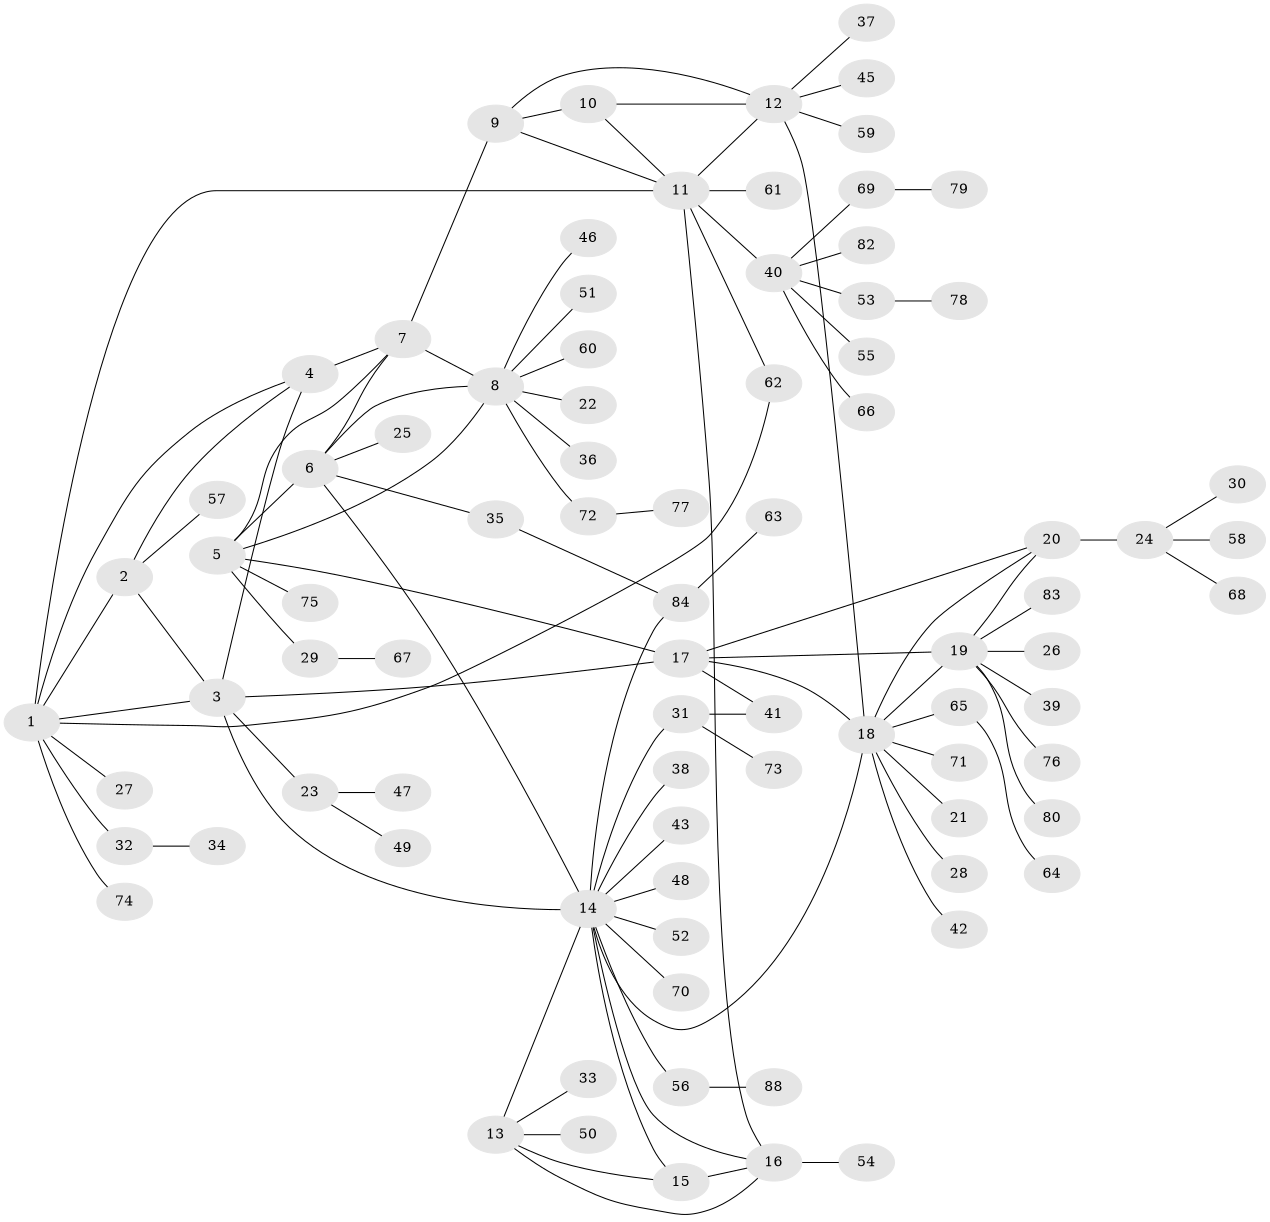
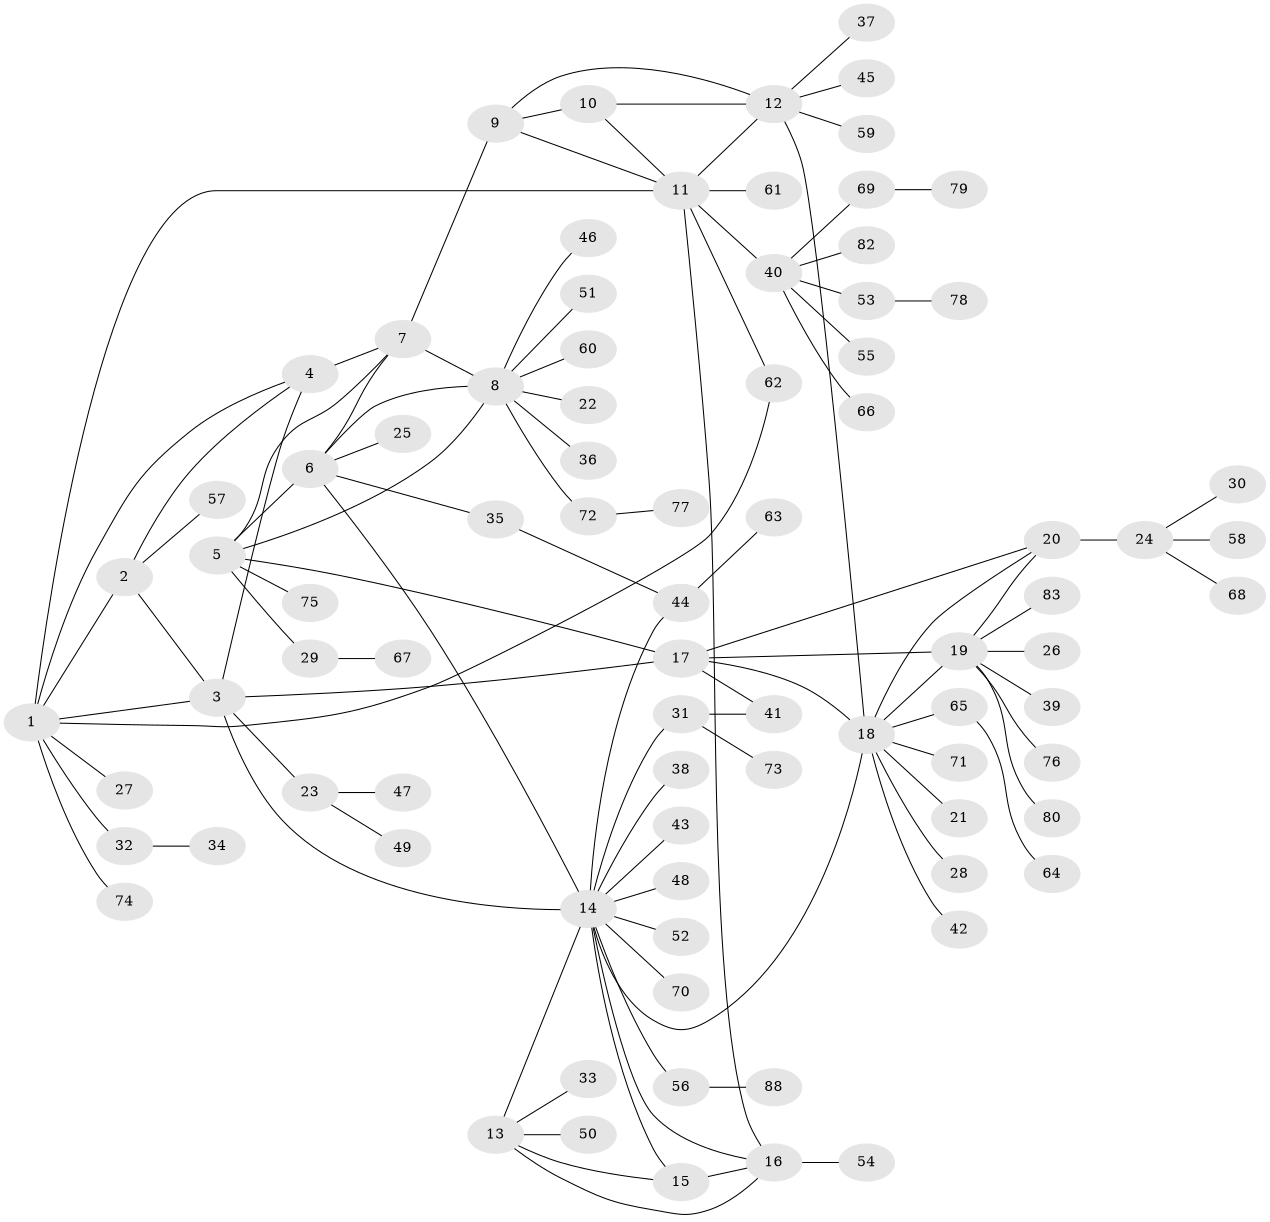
node "84": label "84" -> "44"
